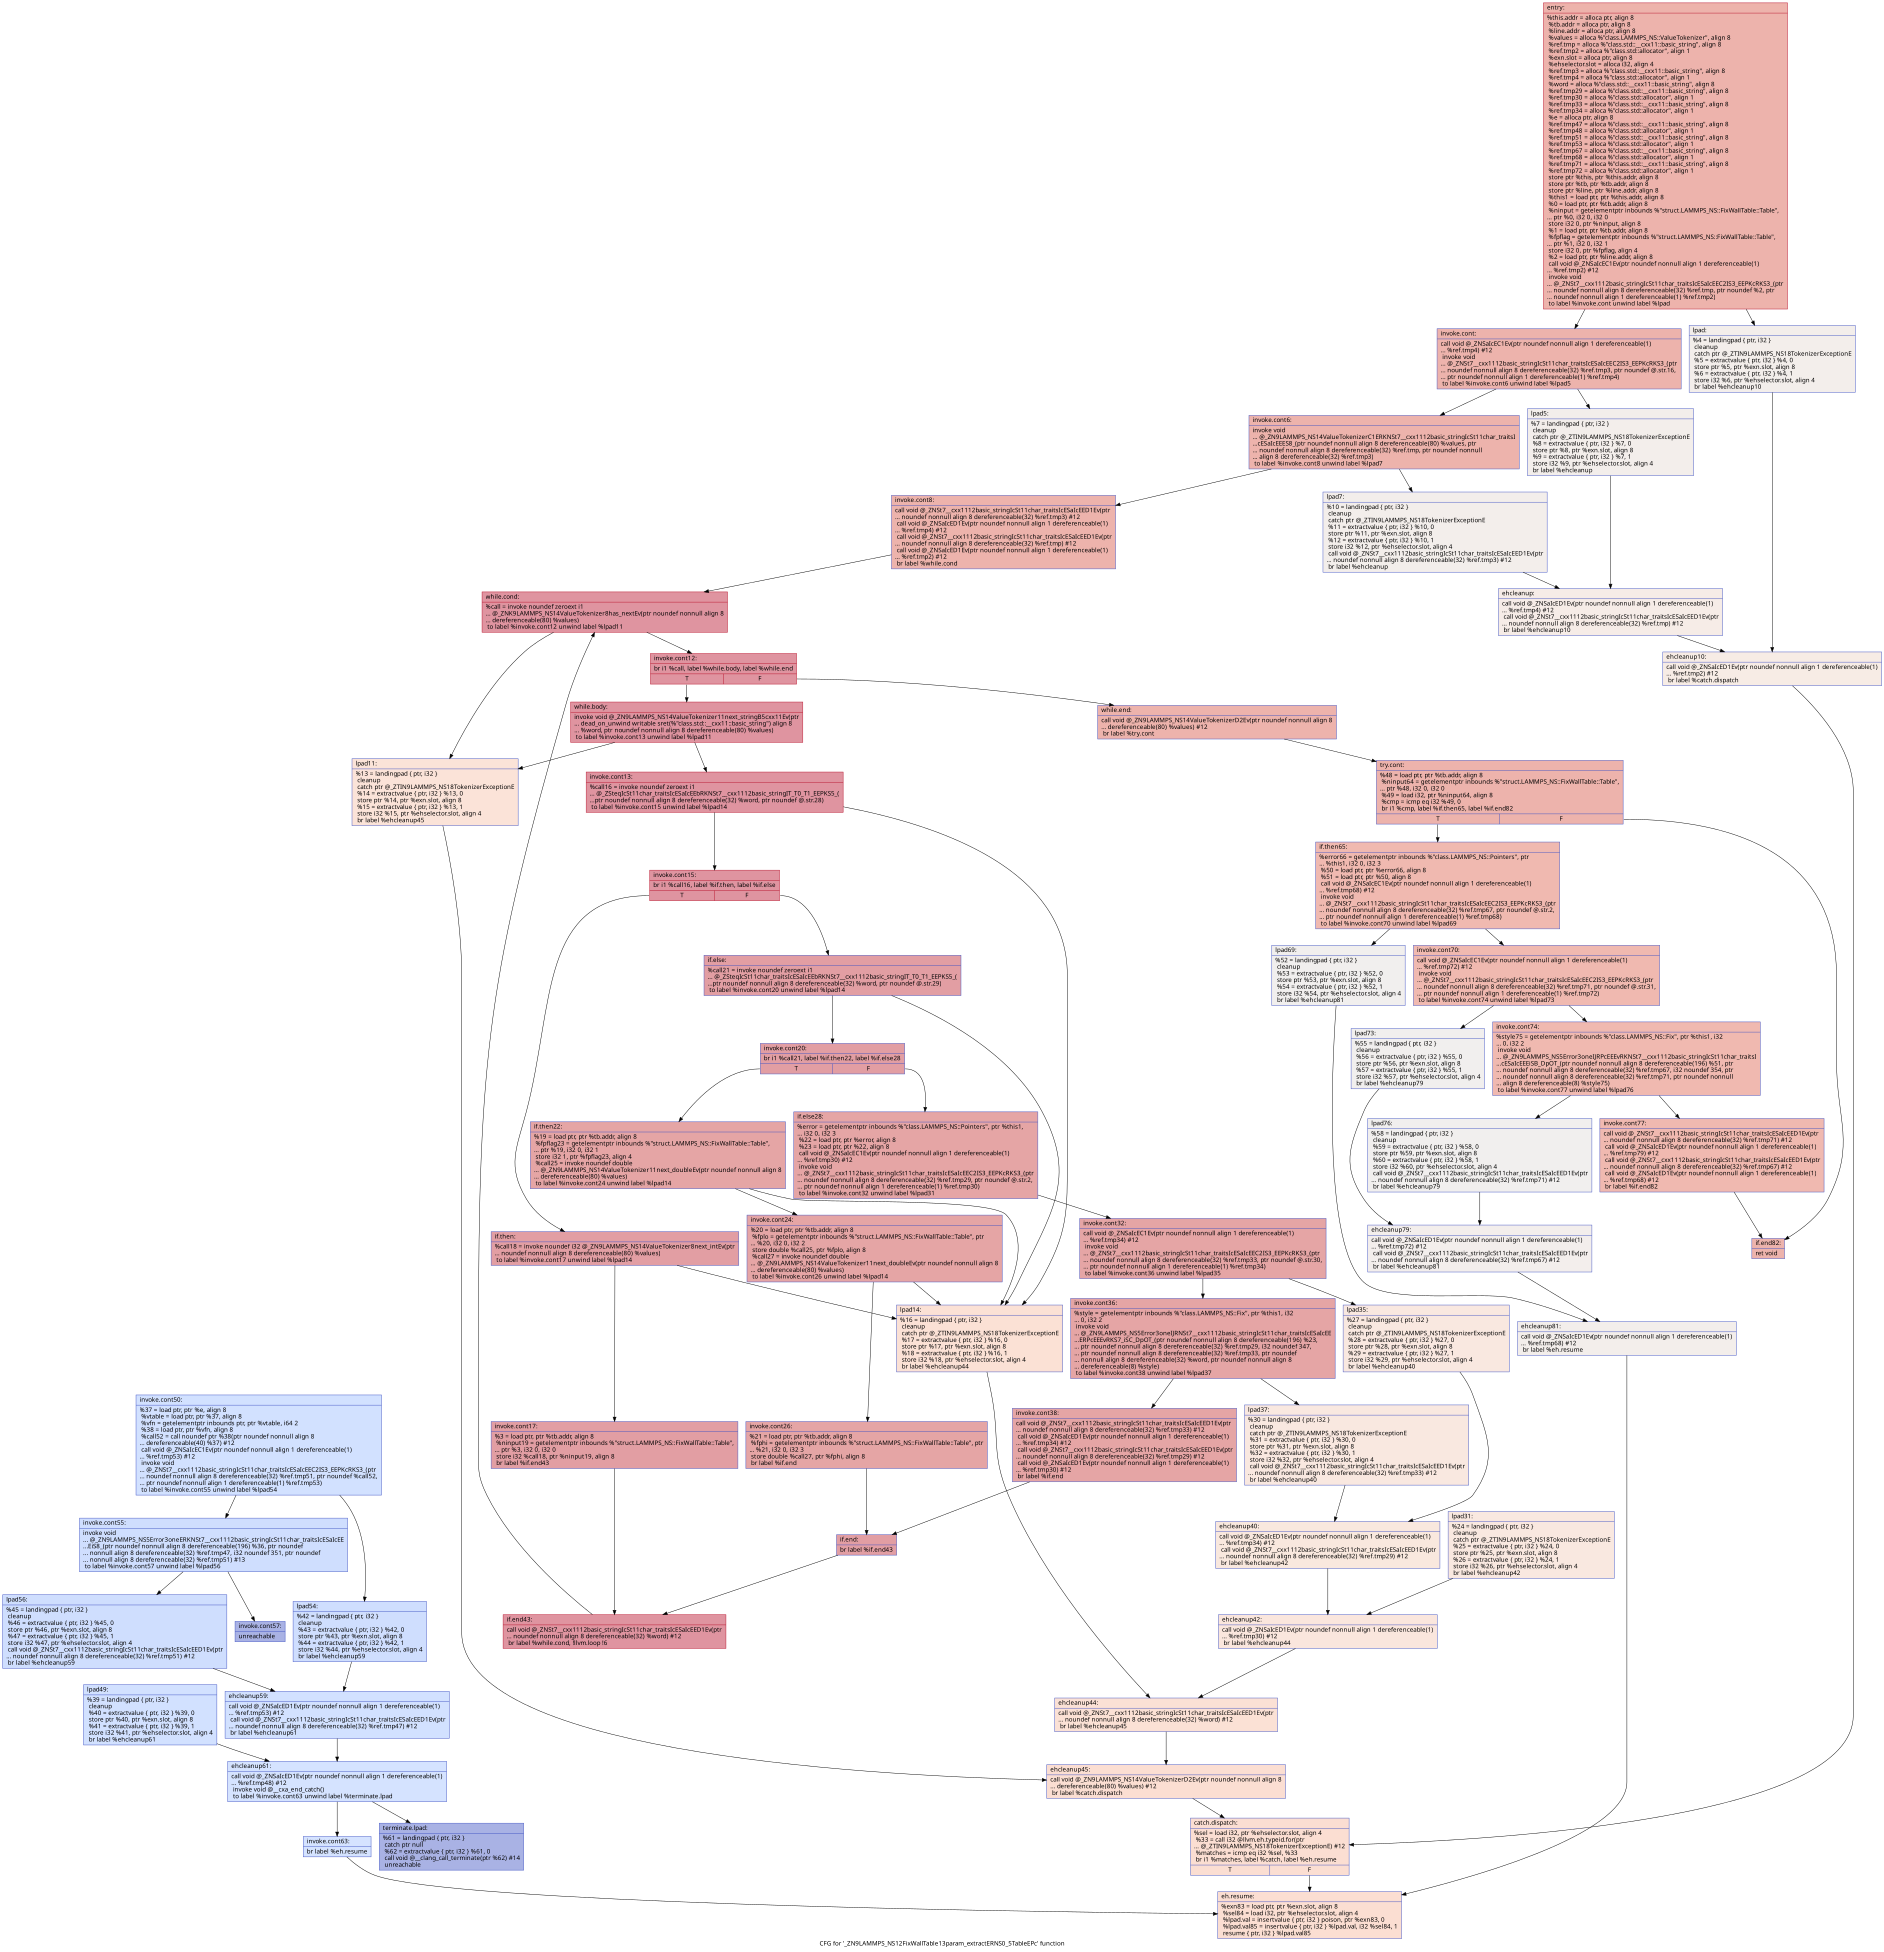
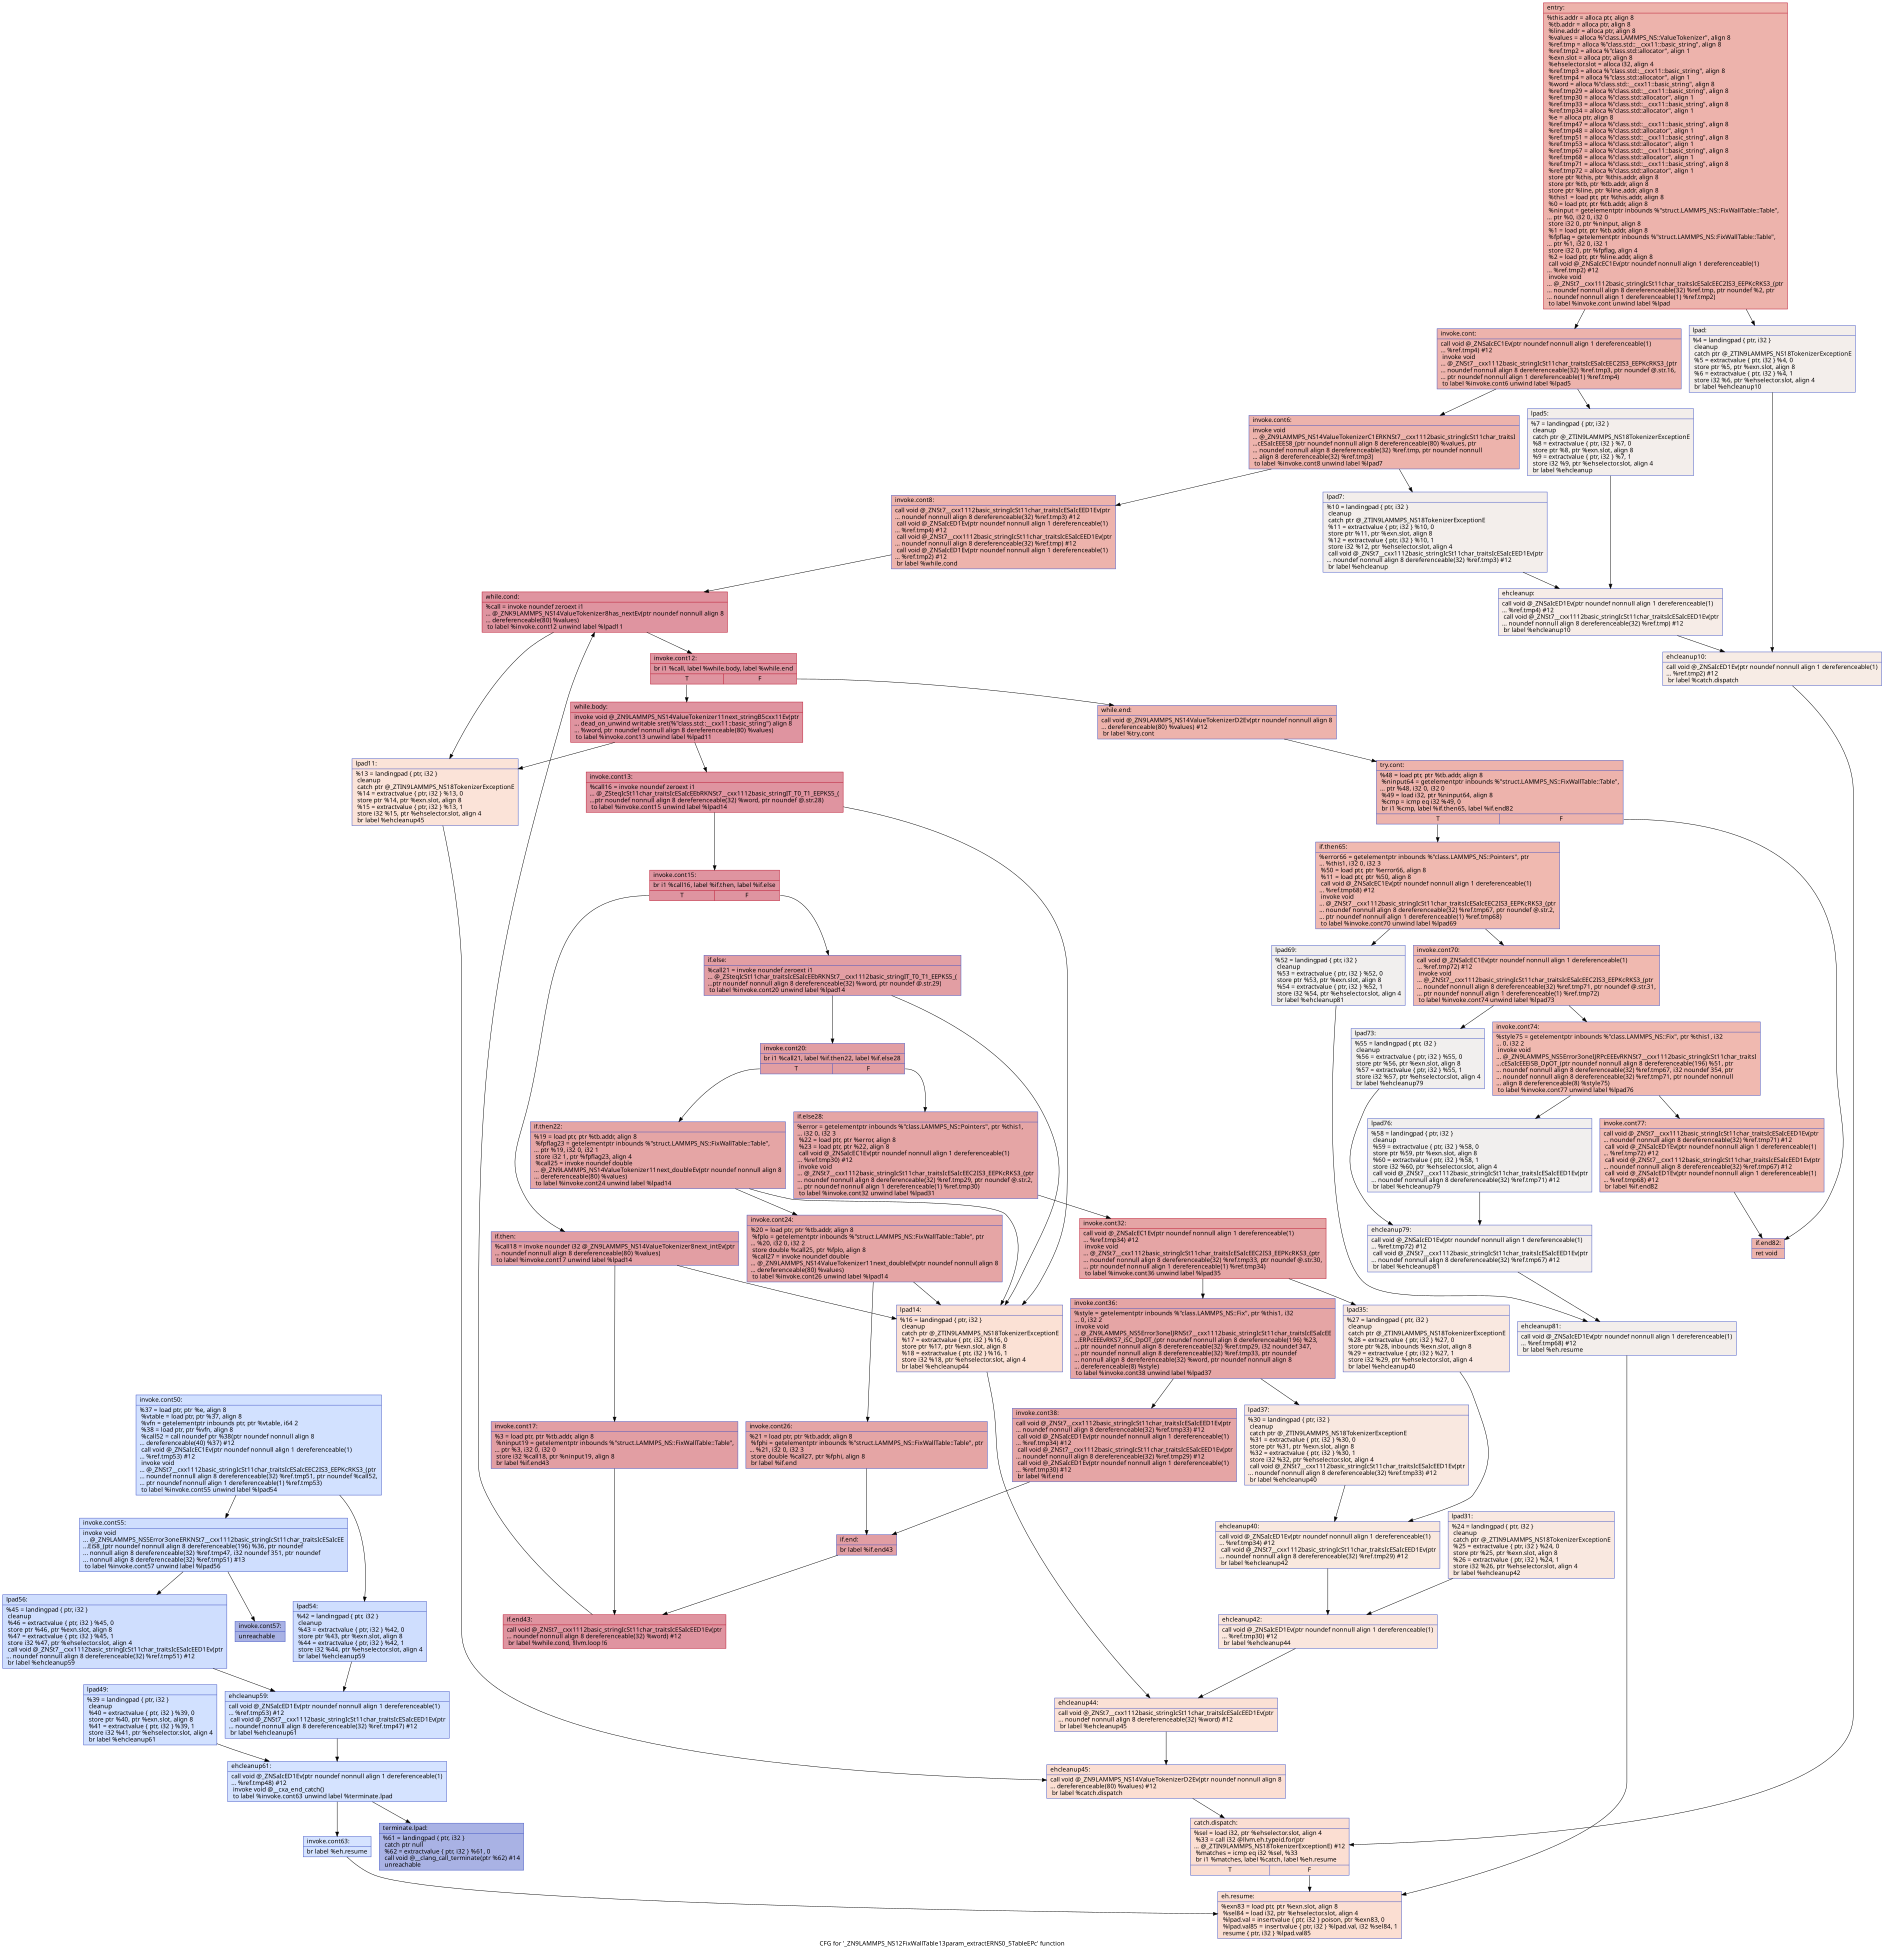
node "if.then65:": text "%51 = load ptr, ptr %50, align 8" -> "%11 = load ptr, ptr %50, align 8"
node "invoke.cont77:": text "... %ref.tmp79) #12" -> "... %ref.tmp72) #12"
node "invoke.cont32:": color #3d50c3ff -> #b70d28ff
node "lpad35:": text "store ptr %28, ptr %exn.slot, align 8" -> "store ptr %28, inbounds %exn.slot, align 8"
